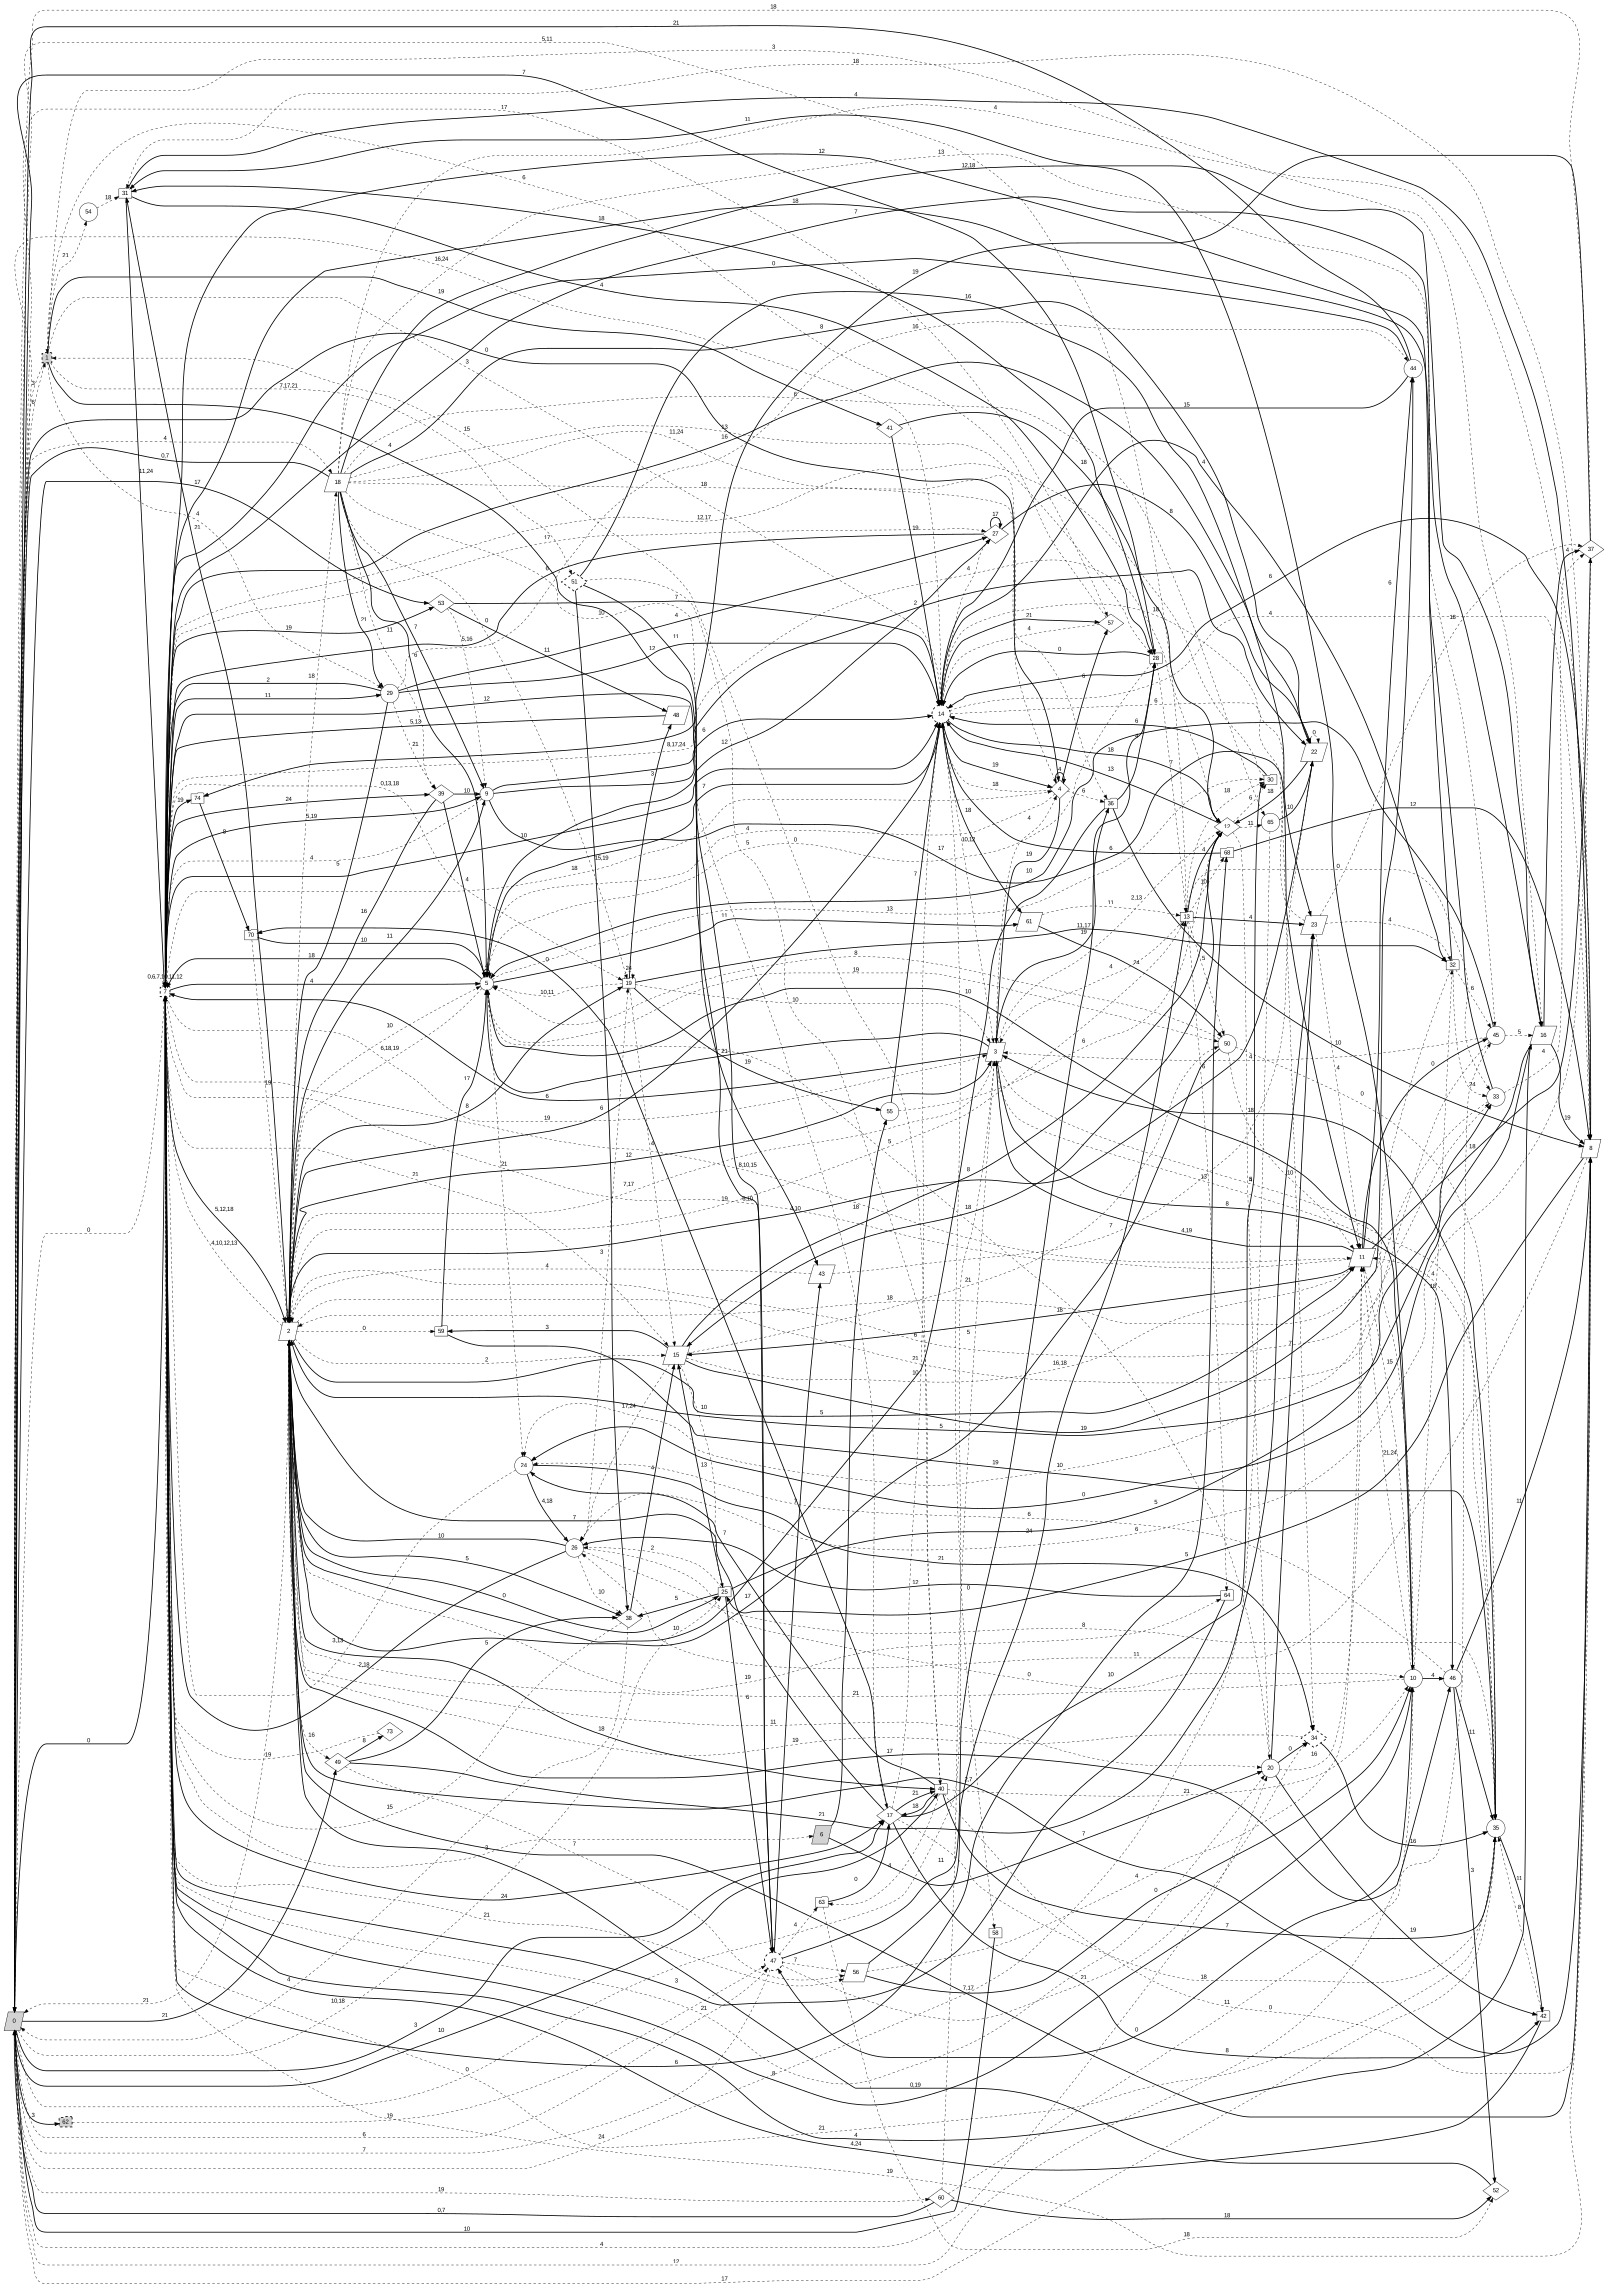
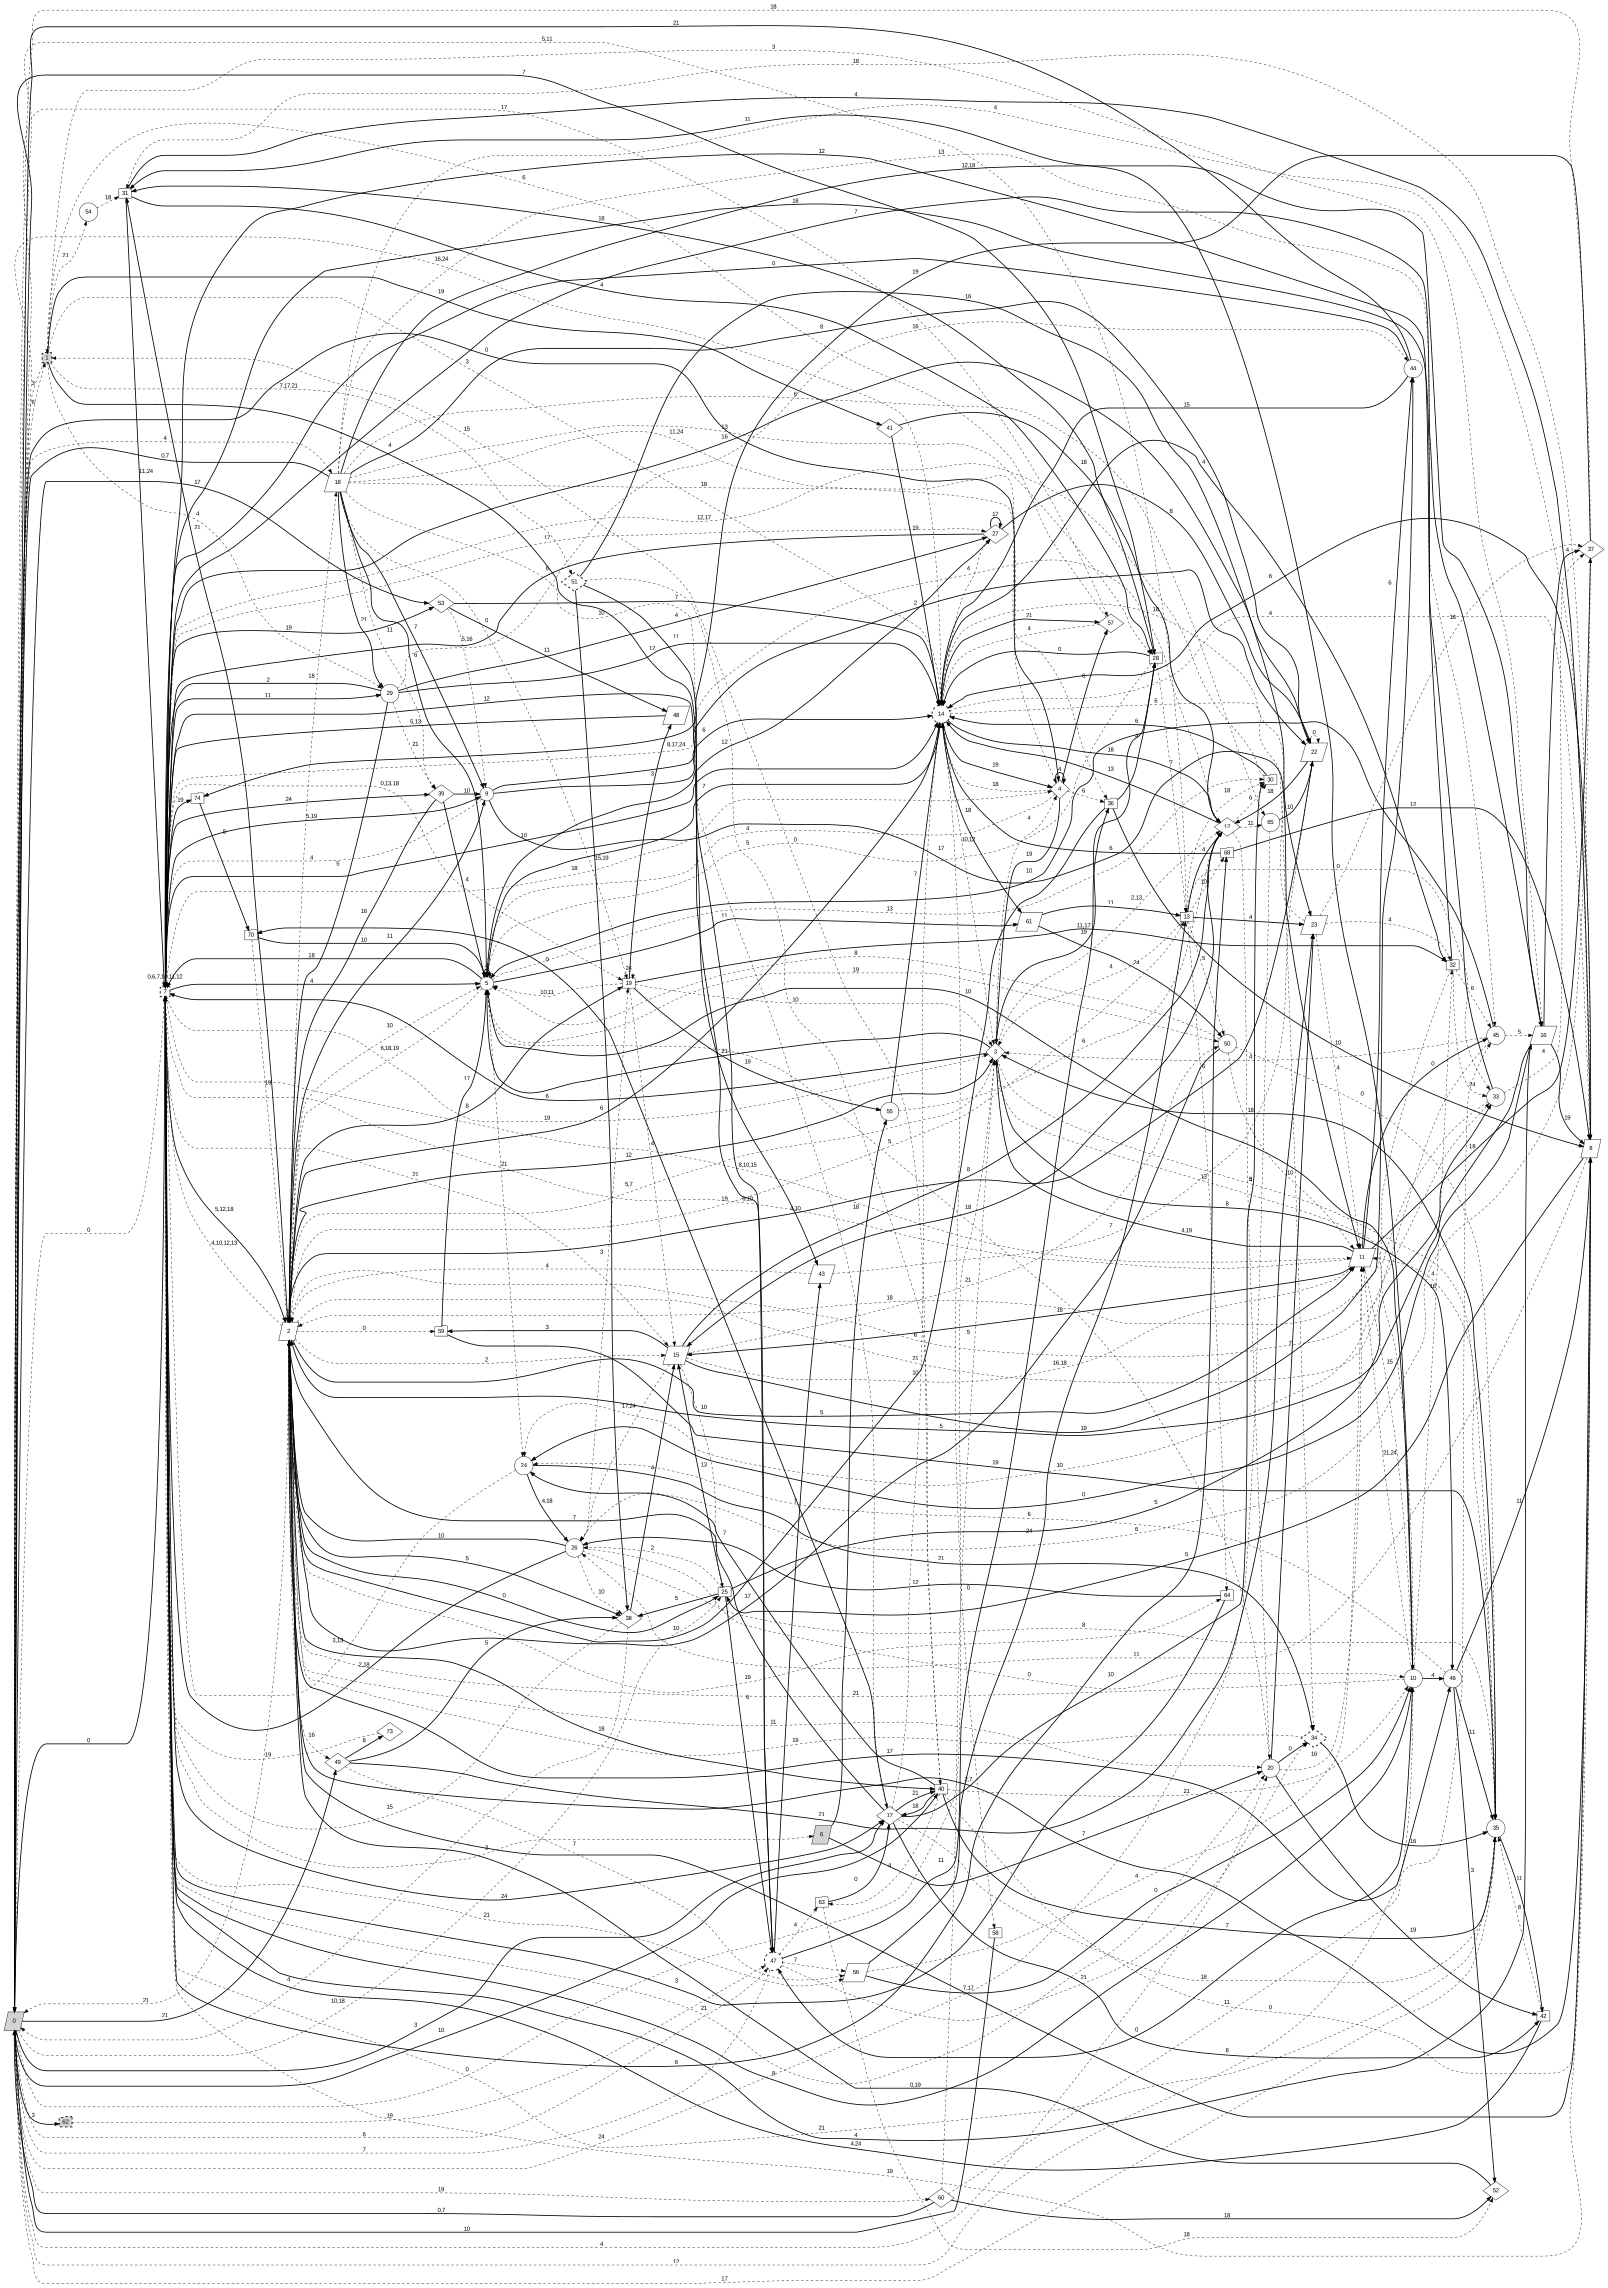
edge "61" -> "13": style dashed -> bold
node "3": shape parallelogram -> diamond
edge "3" -> "2": label "7,17" -> "5,7"
